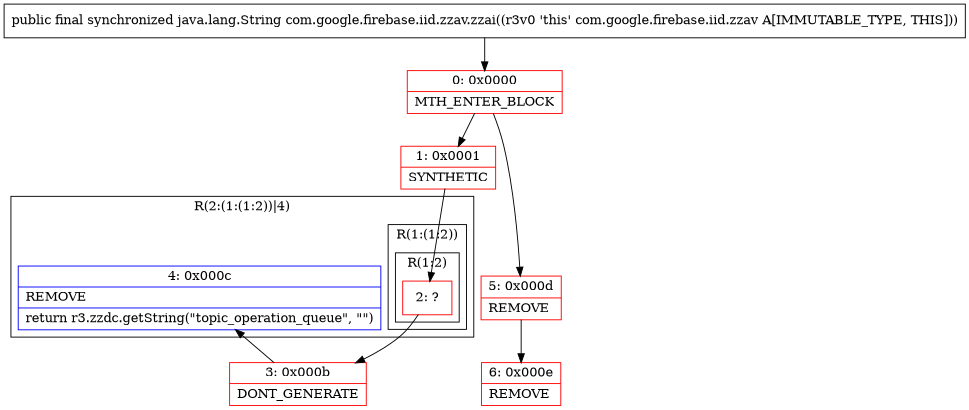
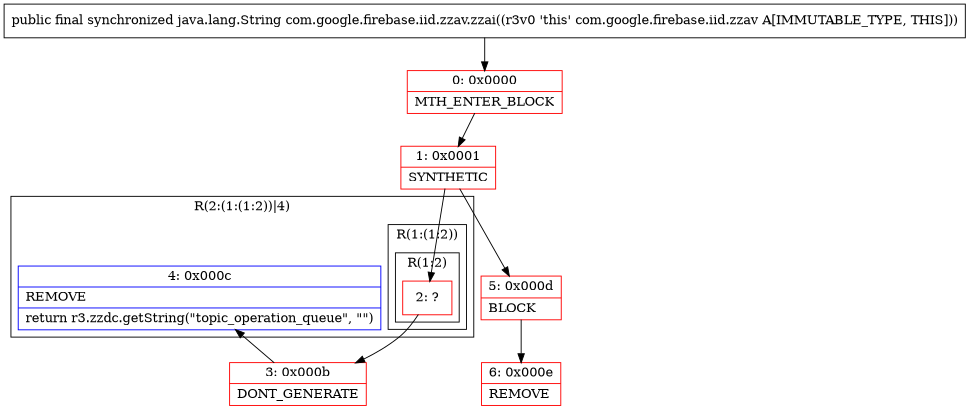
edge "0: 0x0000" -> "5: 0x000d": now "1: 0x0001" -> "5: 0x000d"
node "5: 0x000d": text "REMOVE" -> "BLOCK"
